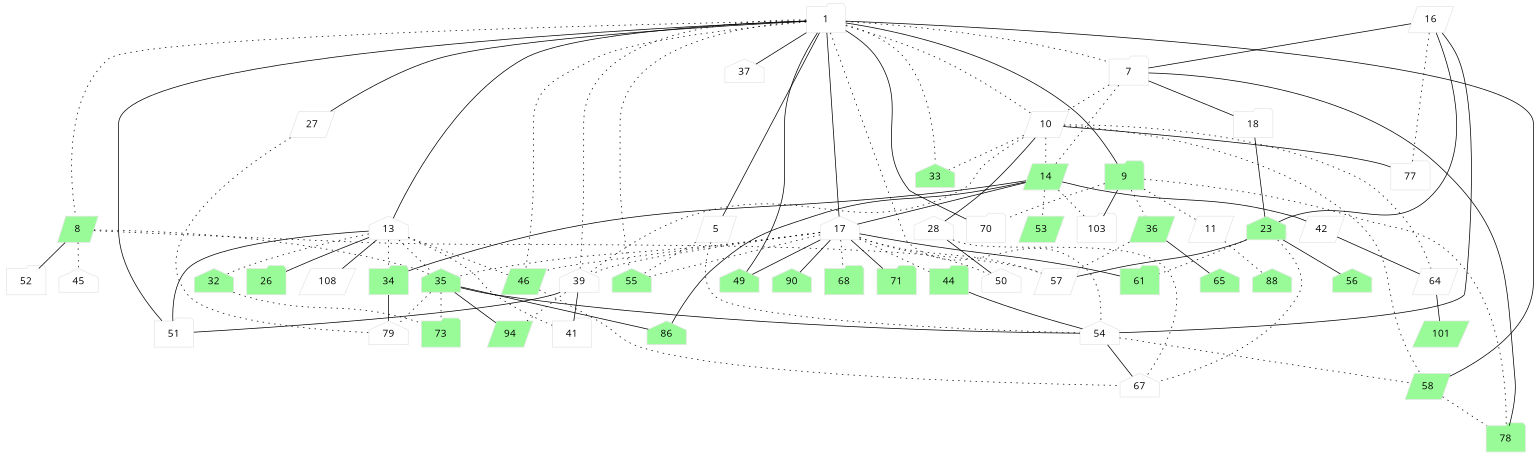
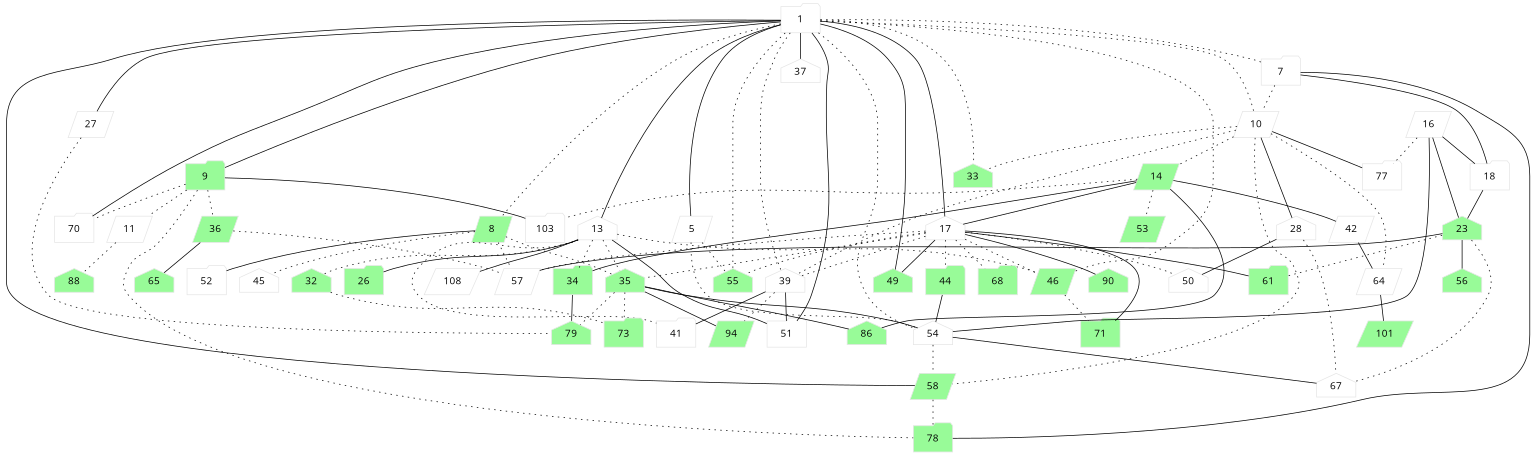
edge "16" -- "7": now "16" -- "18"
edge "7" -- "14": removed
node "79": fillcolor white -> palegreen
edge "46" -- "67": now "46" -- "71"
